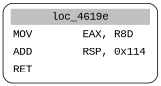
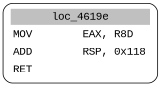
node "loc_4619e": text "ADD        RSP, 0x114" -> "ADD        RSP, 0x118"
